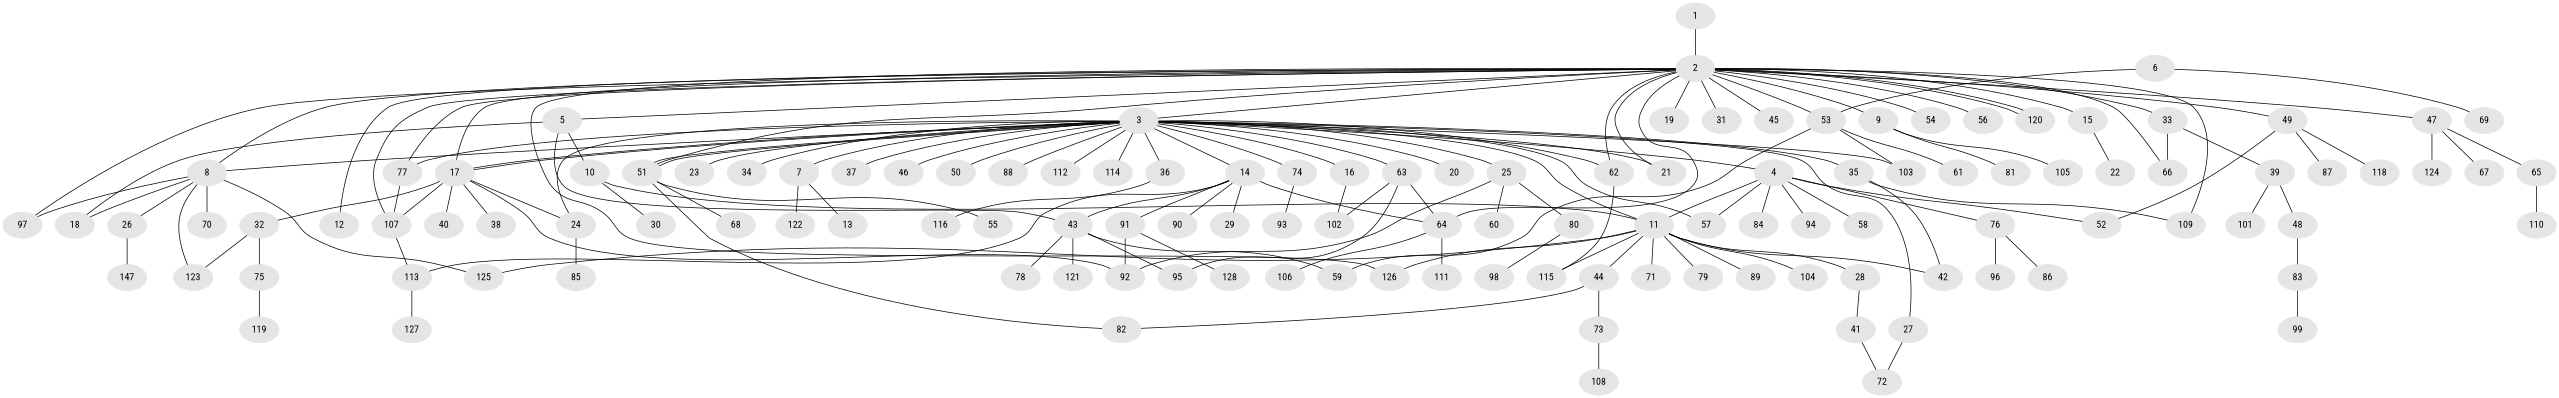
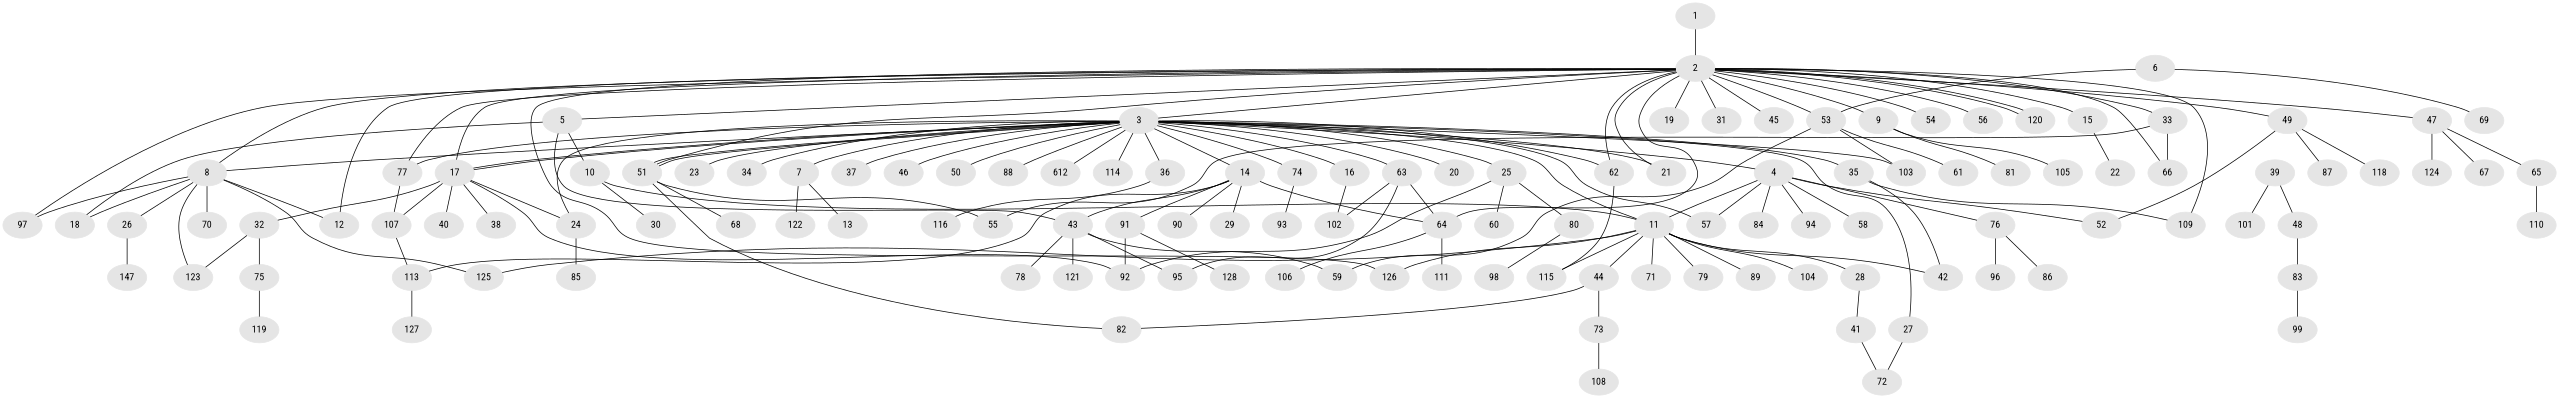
edge "2" -- "107": removed
edge "33" -- "39": now "33" -- "55"
node "112": label "112" -> "612"
edge "8" -- "12": added
